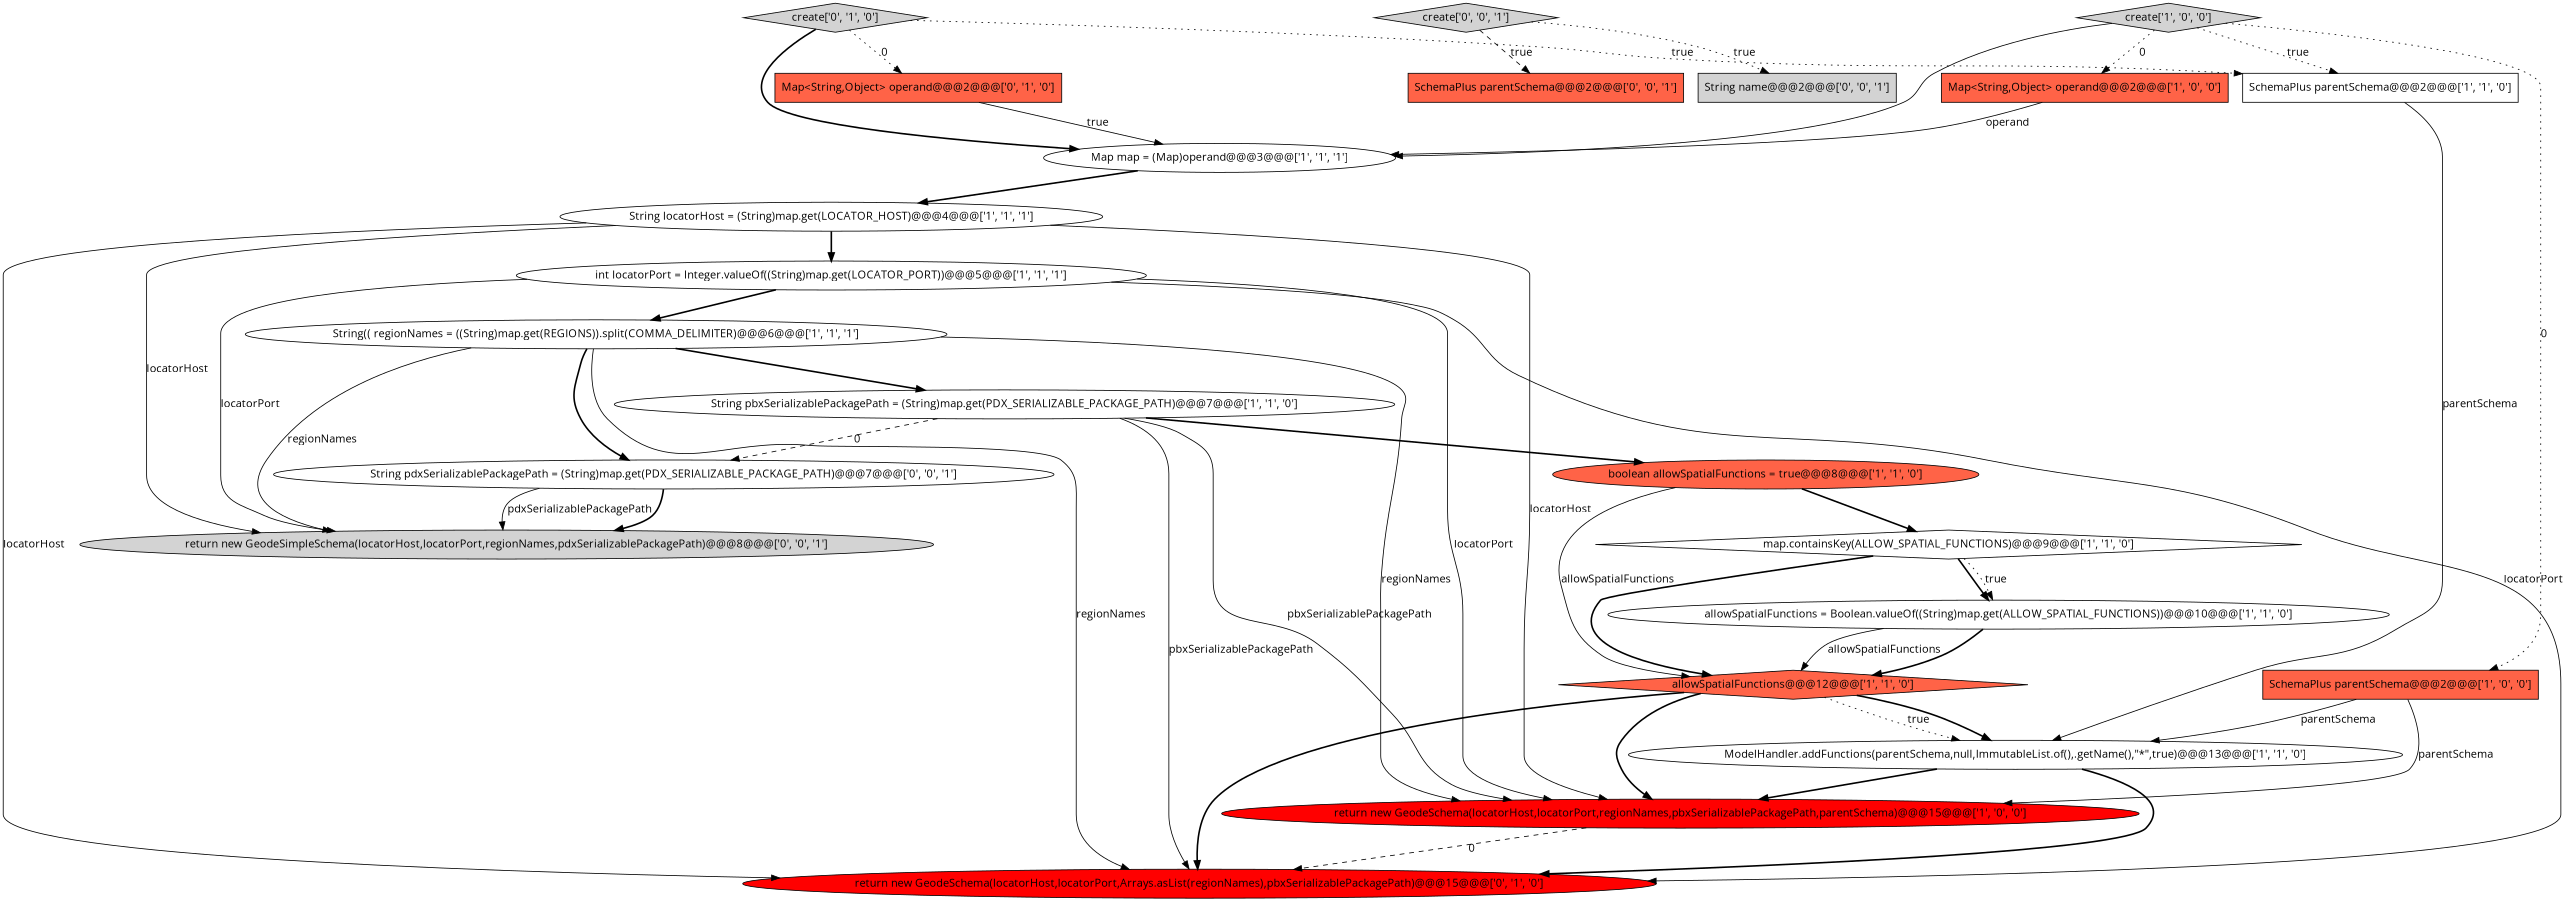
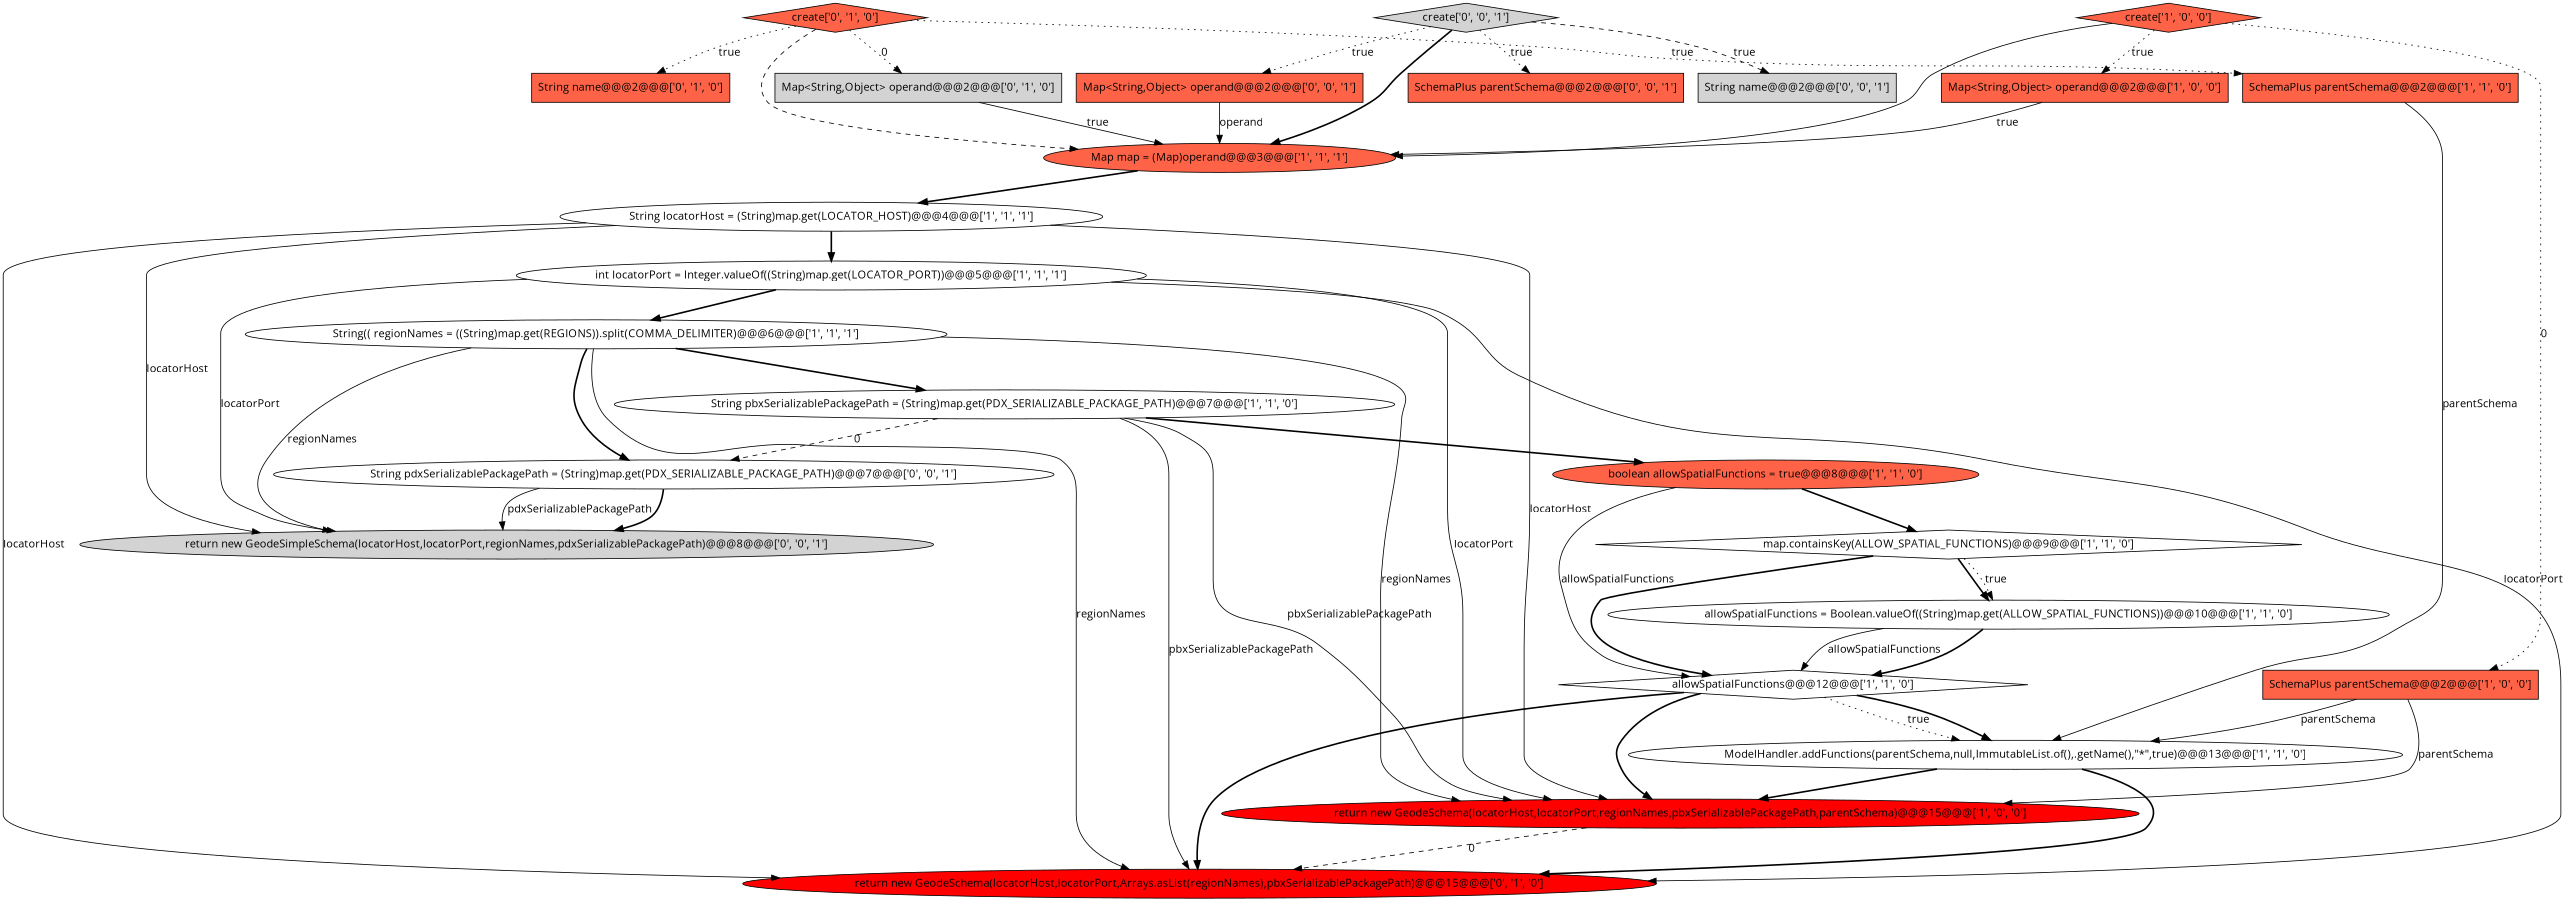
node "create['0', '1', '0']": fillcolor lightgray -> tomato
node "create['1', '0', '0']": fillcolor lightgray -> tomato
edge "create['0', '0', '1']" -> "String name@@@2@@@['0', '0', '1']": style dotted -> dashed
edge "create['1', '0', '0']" -> "SchemaPlus parentSchema@@@2@@@['1', '1', '0']": removed, label "true"
edge "create['0', '0', '1']" -> "SchemaPlus parentSchema@@@2@@@['0', '0', '1']": style dashed -> dotted
edge "create['1', '0', '0']" -> "Map<String,Object> operand@@@2@@@['1', '0', '0']": label "0" -> "true"
node "String name@@@2@@@['0', '1', '0']": added
node "Map<String,Object> operand@@@2@@@['0', '1', '0']": fillcolor tomato -> lightgray
node "Map<String,Object> operand@@@2@@@['0', '0', '1']": added
node "SchemaPlus parentSchema@@@2@@@['1', '1', '0']": fillcolor white -> tomato
edge "create['0', '0', '1']" -> "Map map = (Map)operand@@@3@@@['1', '1', '1']": added
edge "Map<String,Object> operand@@@2@@@['1', '0', '0']" -> "Map map = (Map)operand@@@3@@@['1', '1', '1']": label "operand" -> "true"
edge "create['0', '1', '0']" -> "Map map = (Map)operand@@@3@@@['1', '1', '1']": style bold -> dashed
node "Map map = (Map)operand@@@3@@@['1', '1', '1']": fillcolor white -> tomato
node "allowSpatialFunctions@@@12@@@['1', '1', '0']": fillcolor tomato -> white
